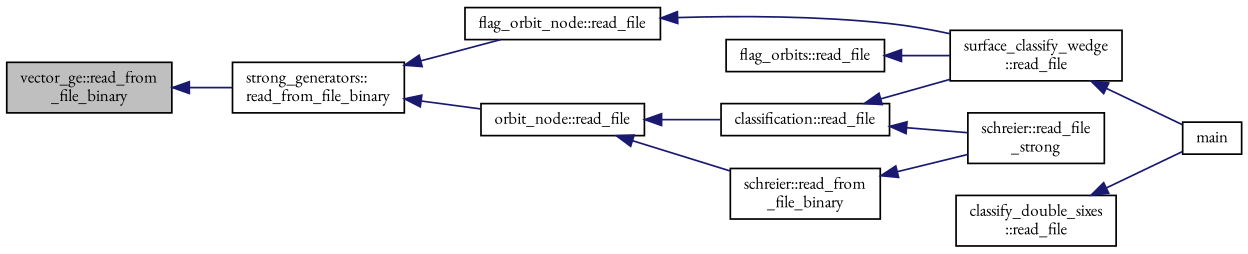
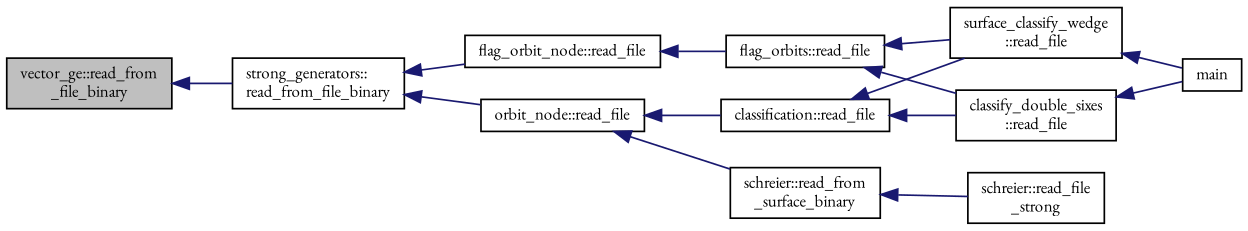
edge "surface_classify_wedge ::read_file" -> "flag_orbit_node::read_file": now "flag_orbits::read_file" -> "flag_orbit_node::read_file"
edge "classify_double_sixes ::read_file" -> "flag_orbits::read_file": added
edge "schreier::read_file _strong" -> "classification::read_file": now "classify_double_sixes ::read_file" -> "classification::read_file"
node "schreier::read_from _file_binary": label "schreier::read_from _file_binary" -> "schreier::read_from _surface_binary"
